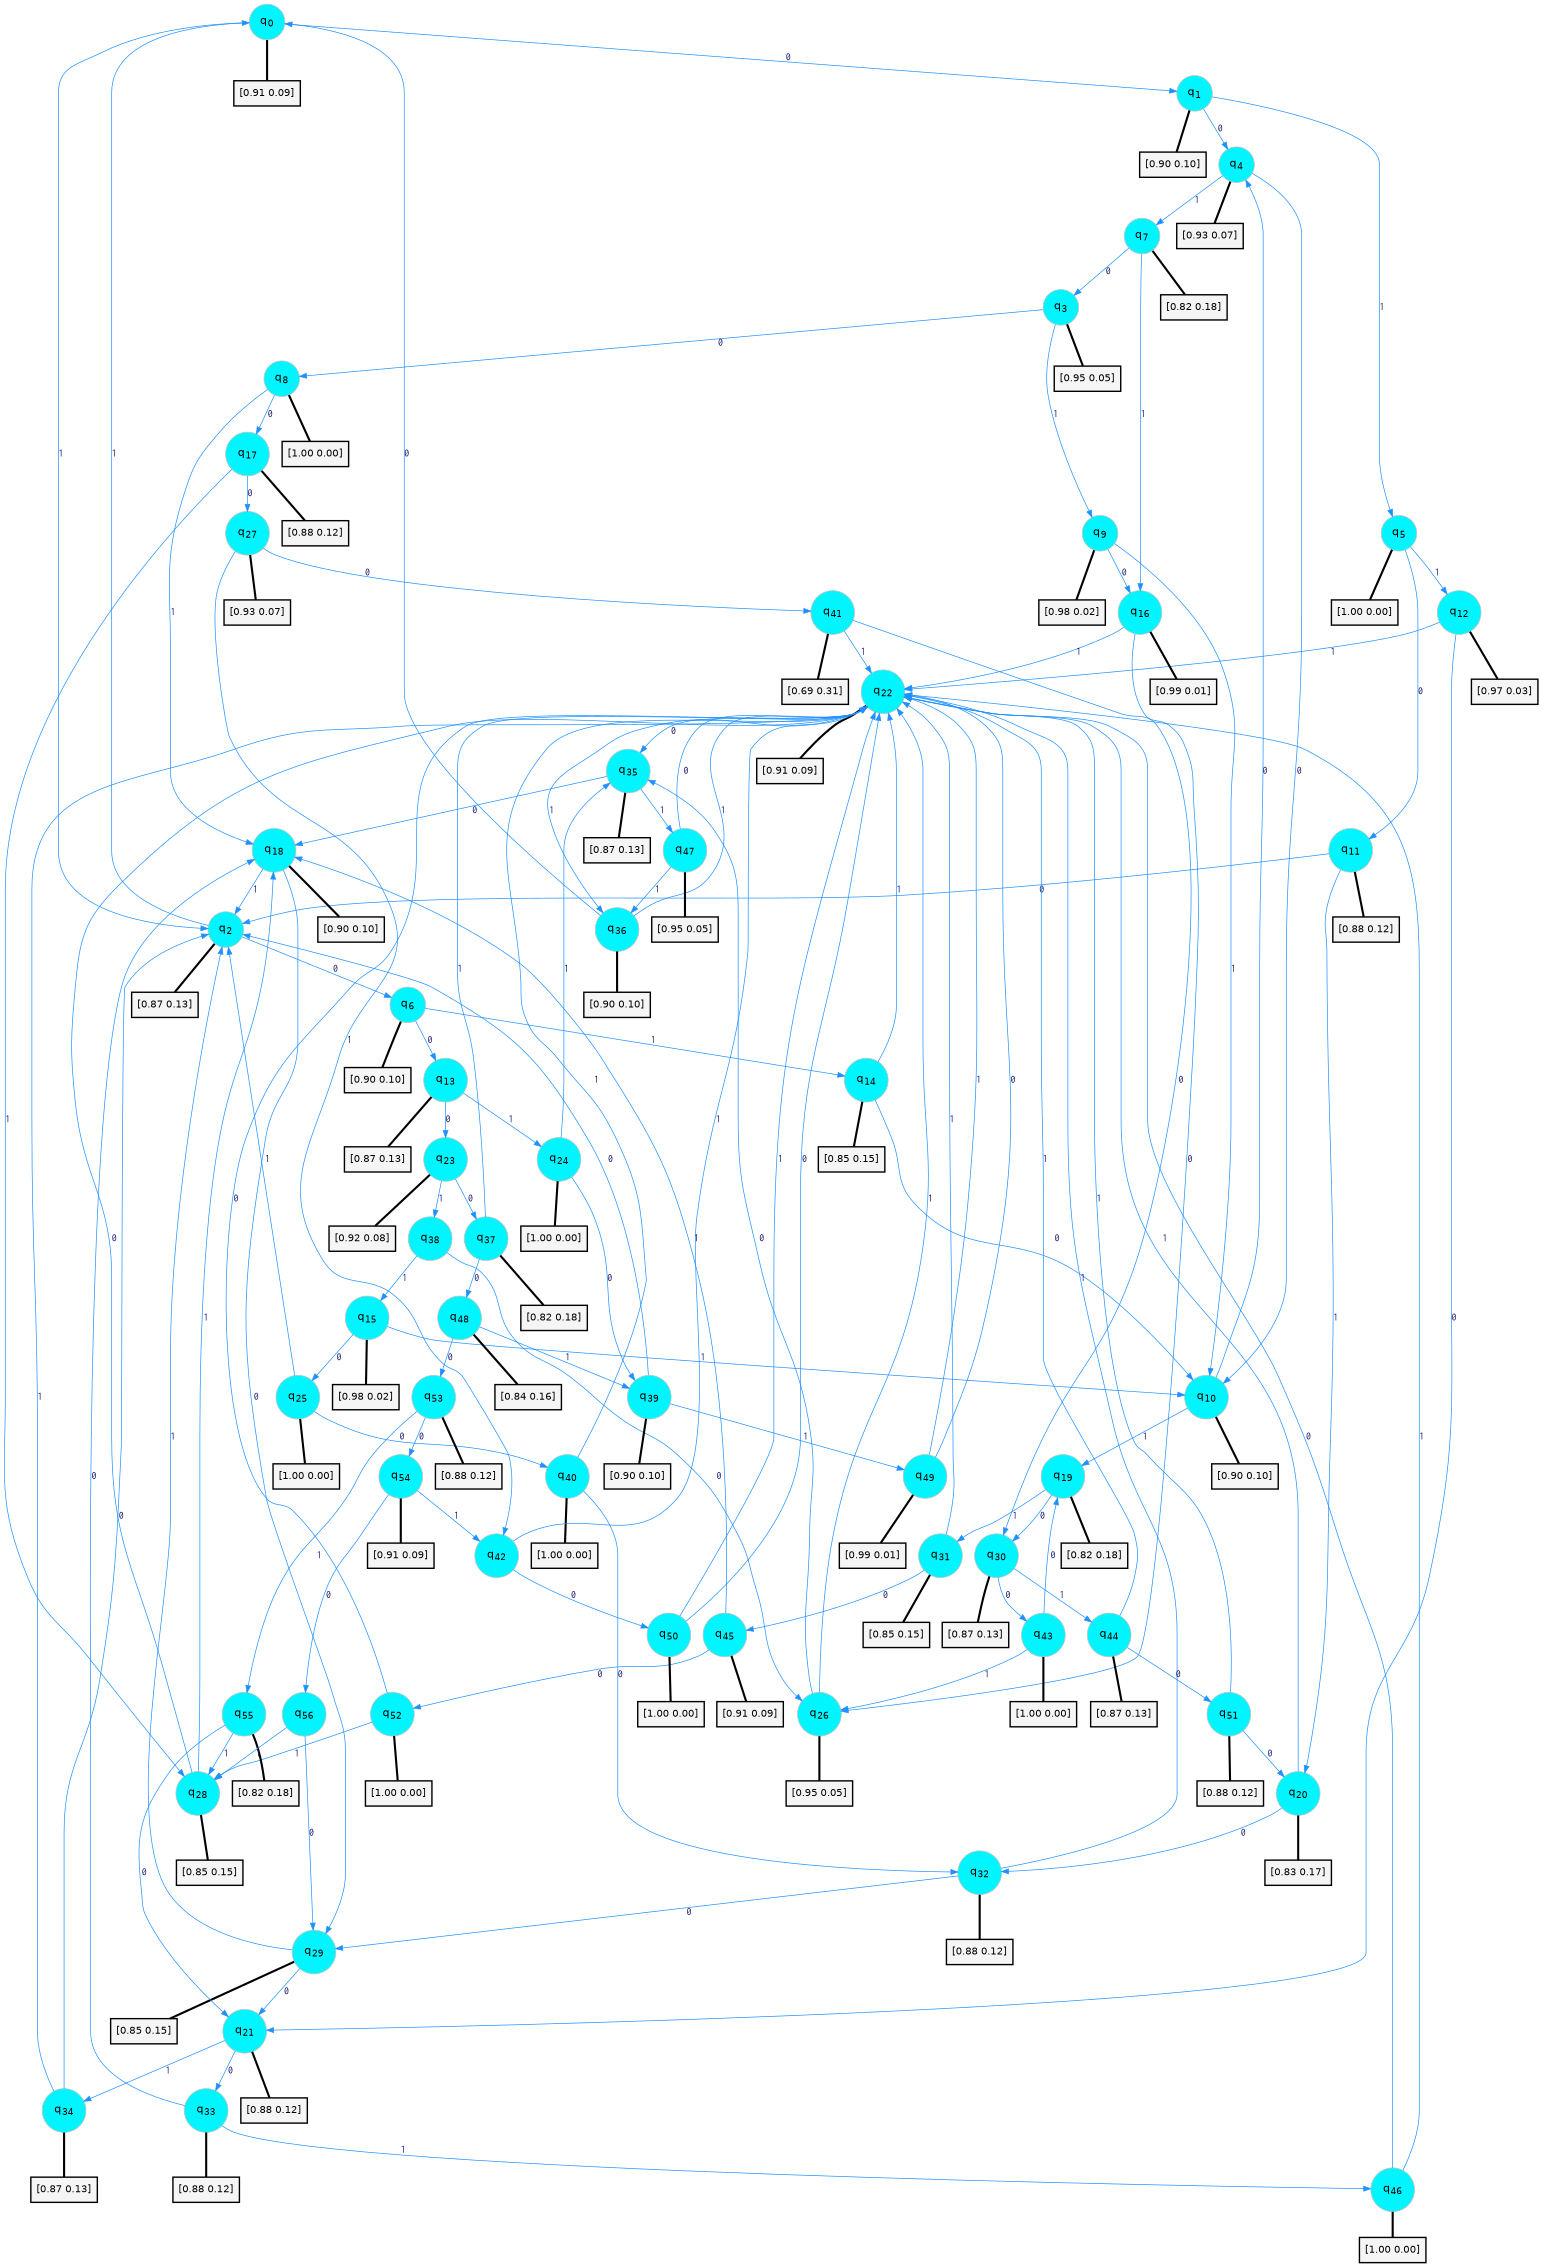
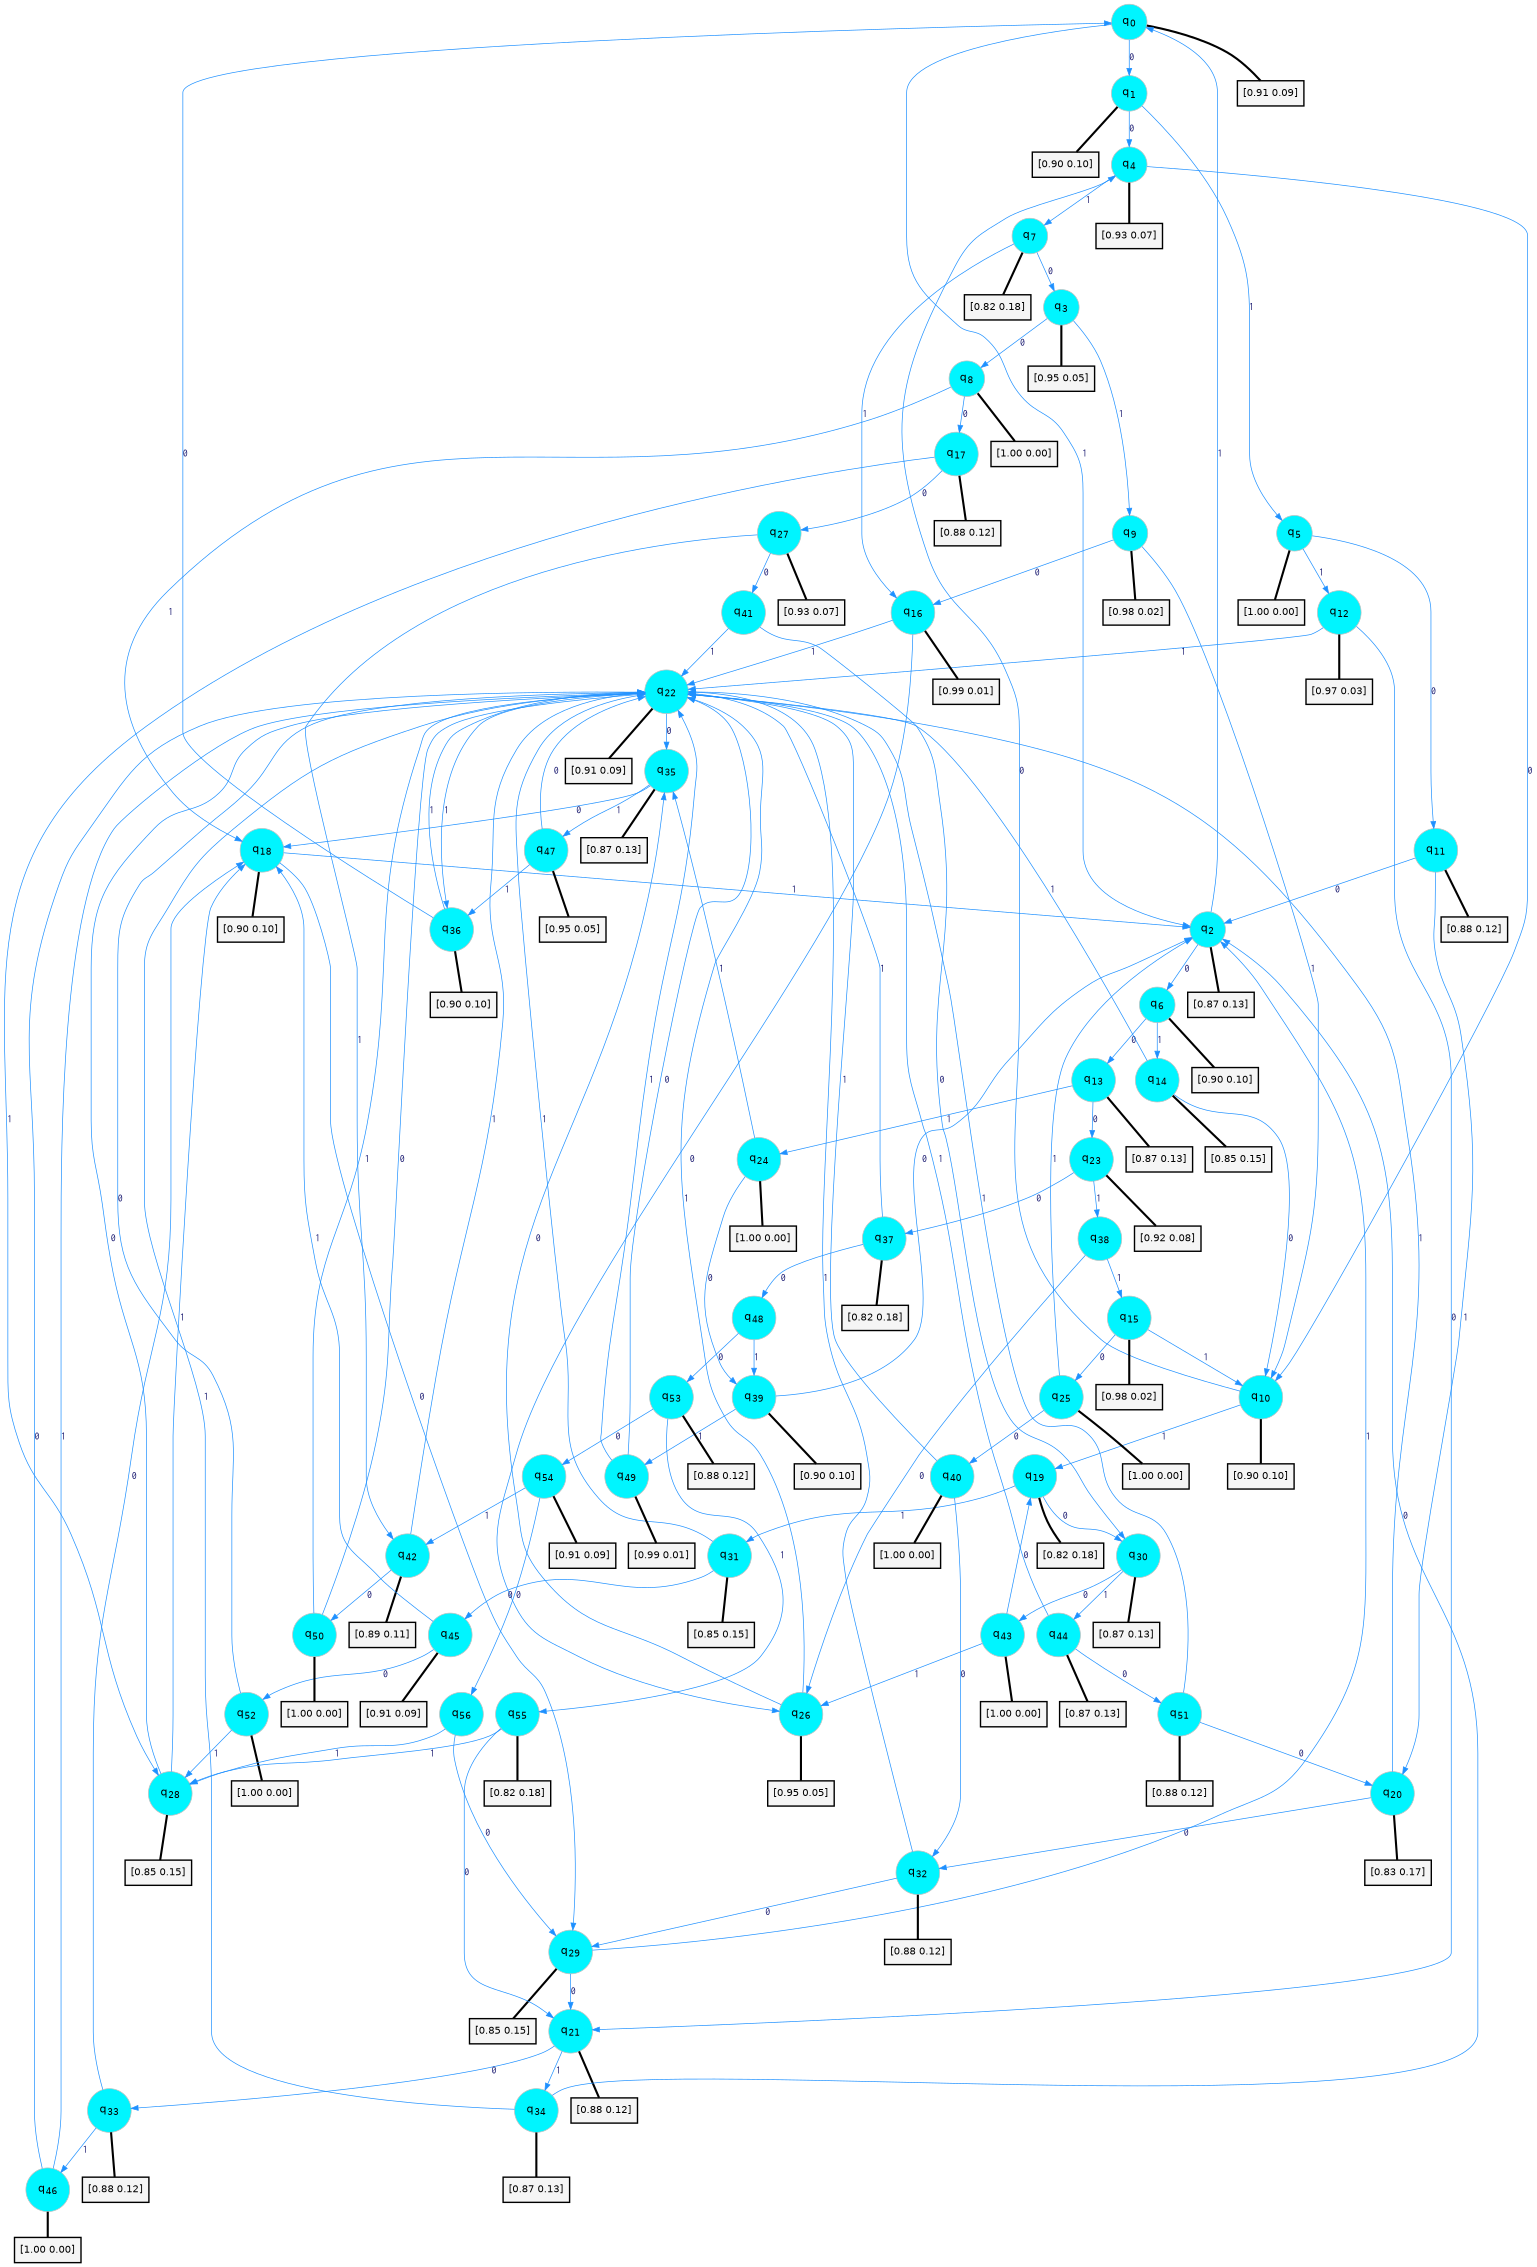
node "[0.69 0.31]": removed
node "[0.84 0.16]": removed
node "[0.89 0.11]": added
